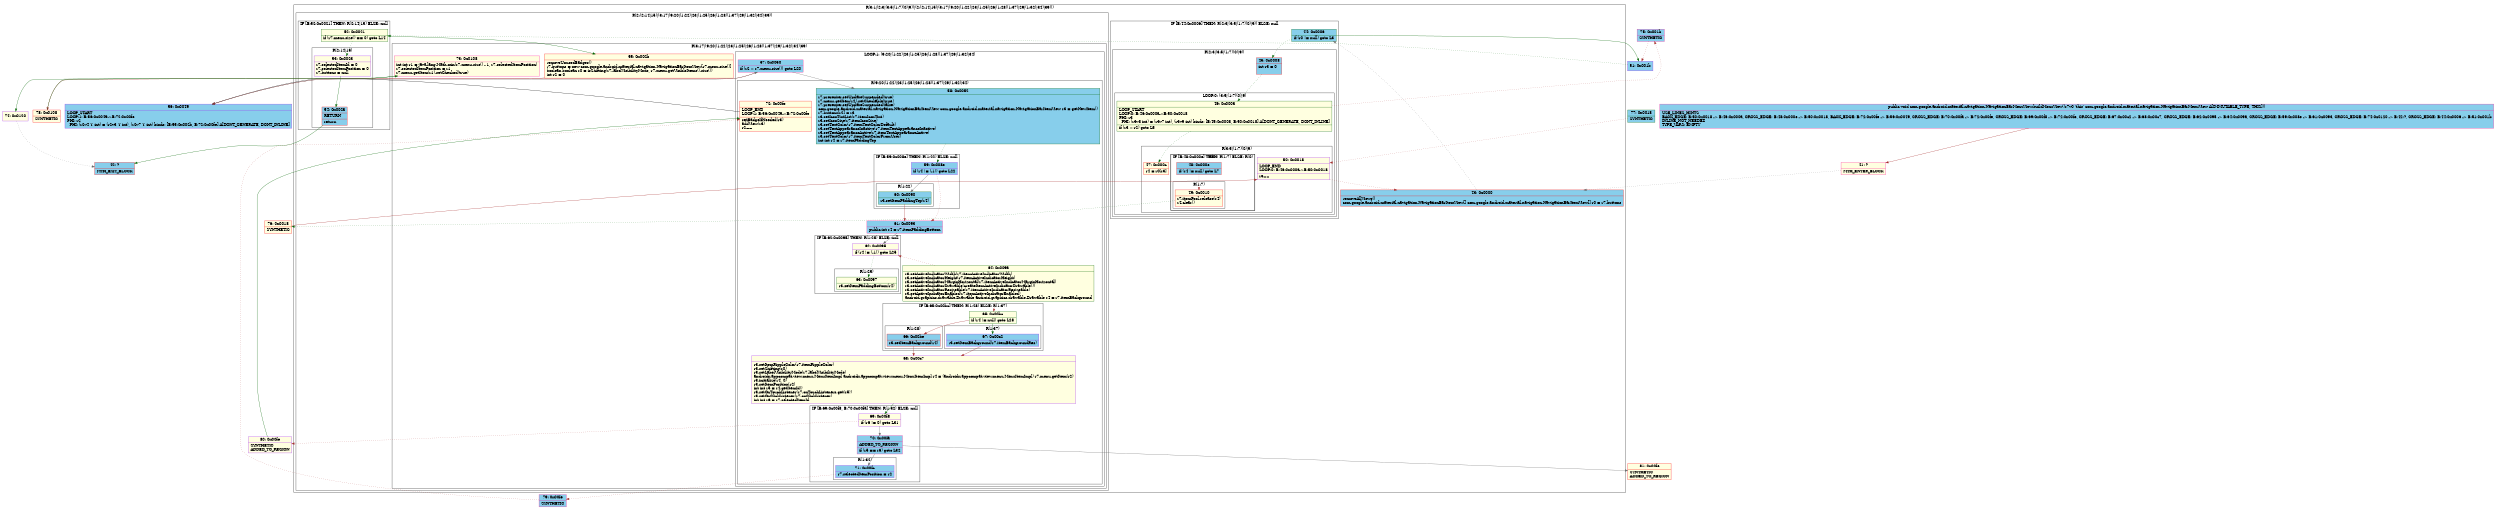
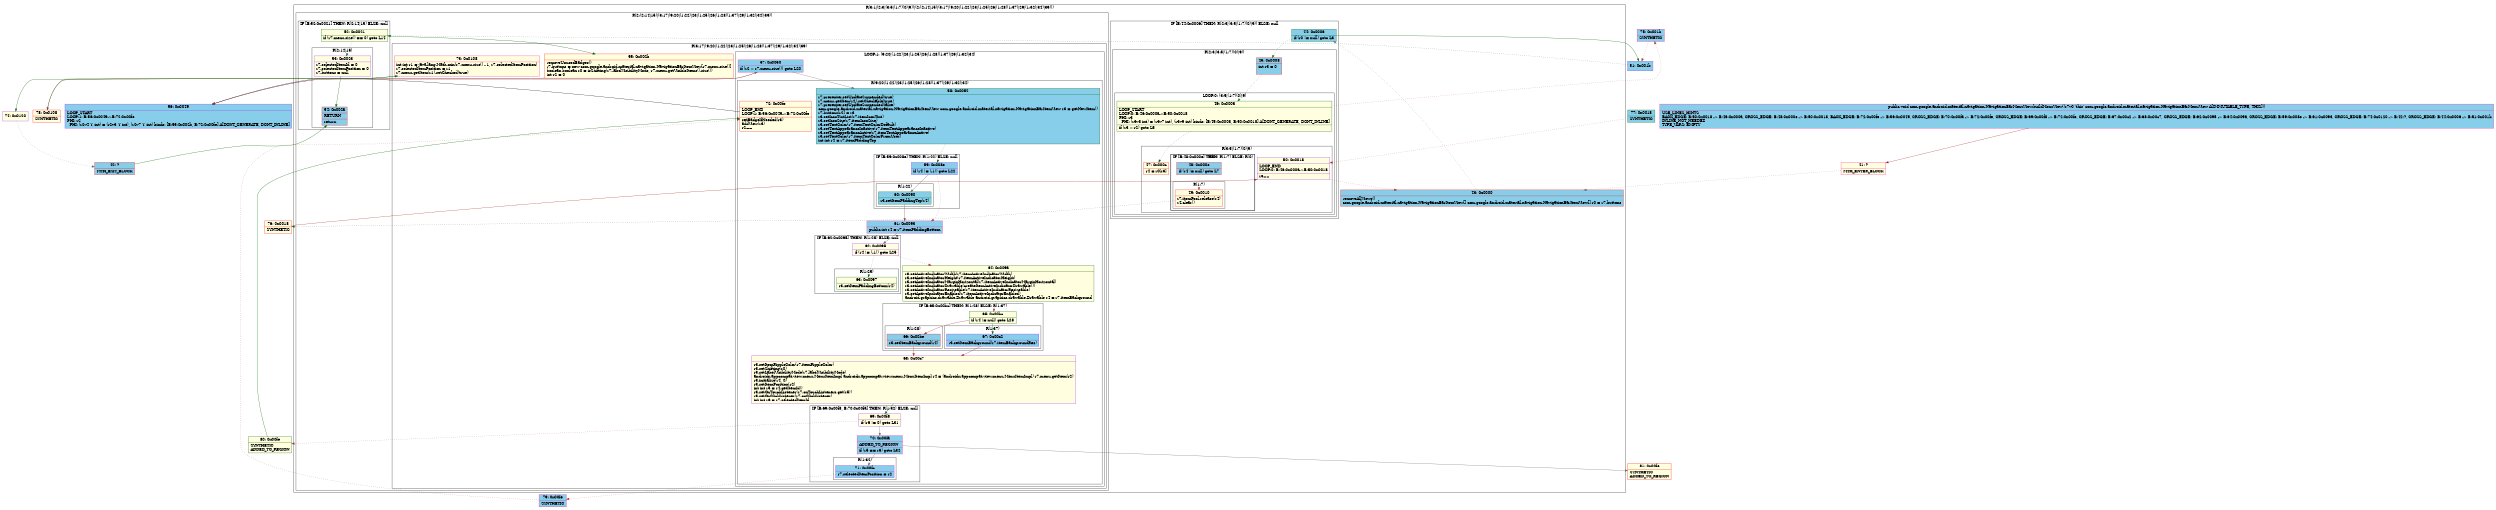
edge "54: 0x002a" -> "42: ?": reversed
edge "64: 0x009a" -> "62: 0x0095": reversed
node "80: 0x00fe": color purple -> darkgreen
